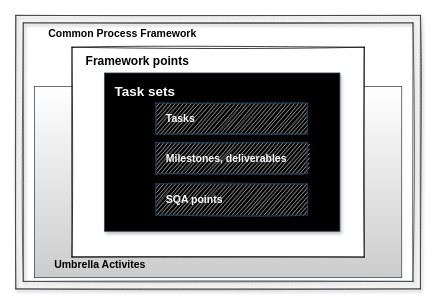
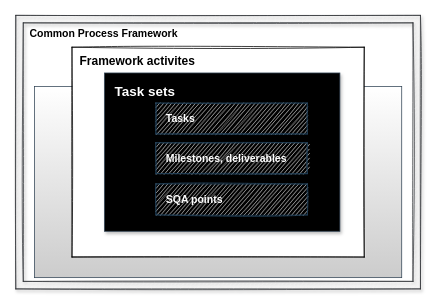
node "Common Process Framework": moved (122, 34) -> (103, 34)
node "Framework points": label "Framework points" -> "Framework activites"
node "Umbrella Activites": removed
